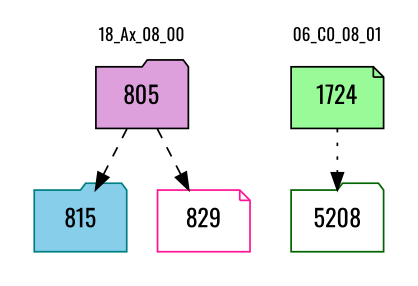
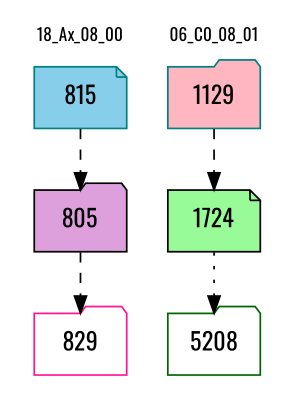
node "1129": added
edge "805" -> "815": reversed
node "815": shape folder -> note
node "829": shape note -> folder
